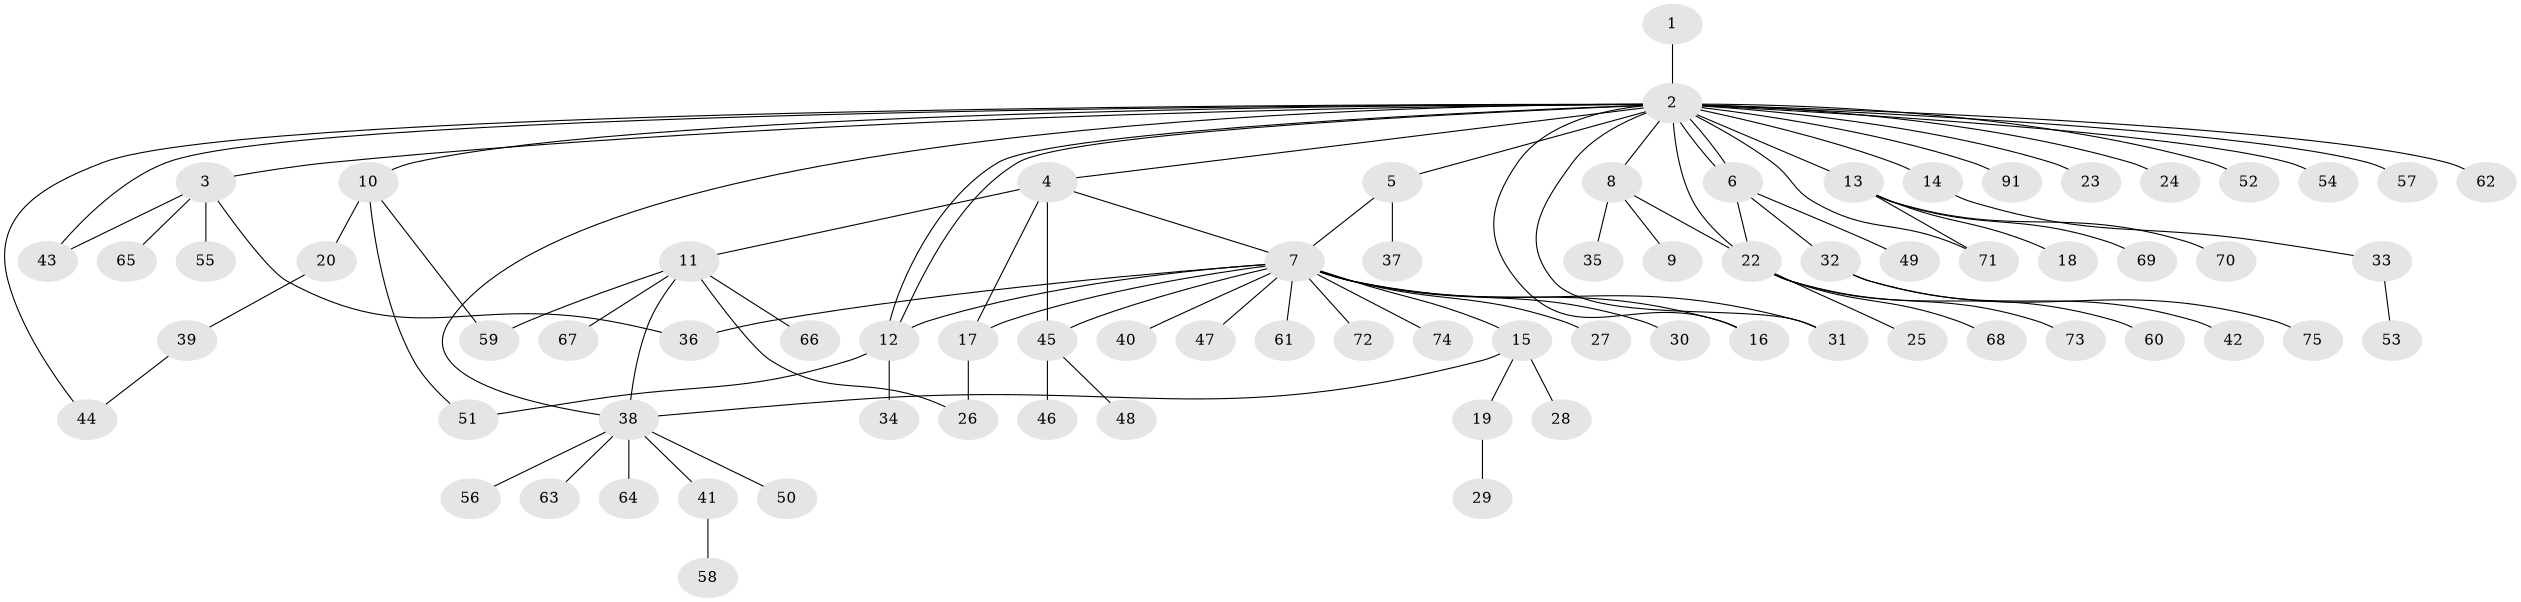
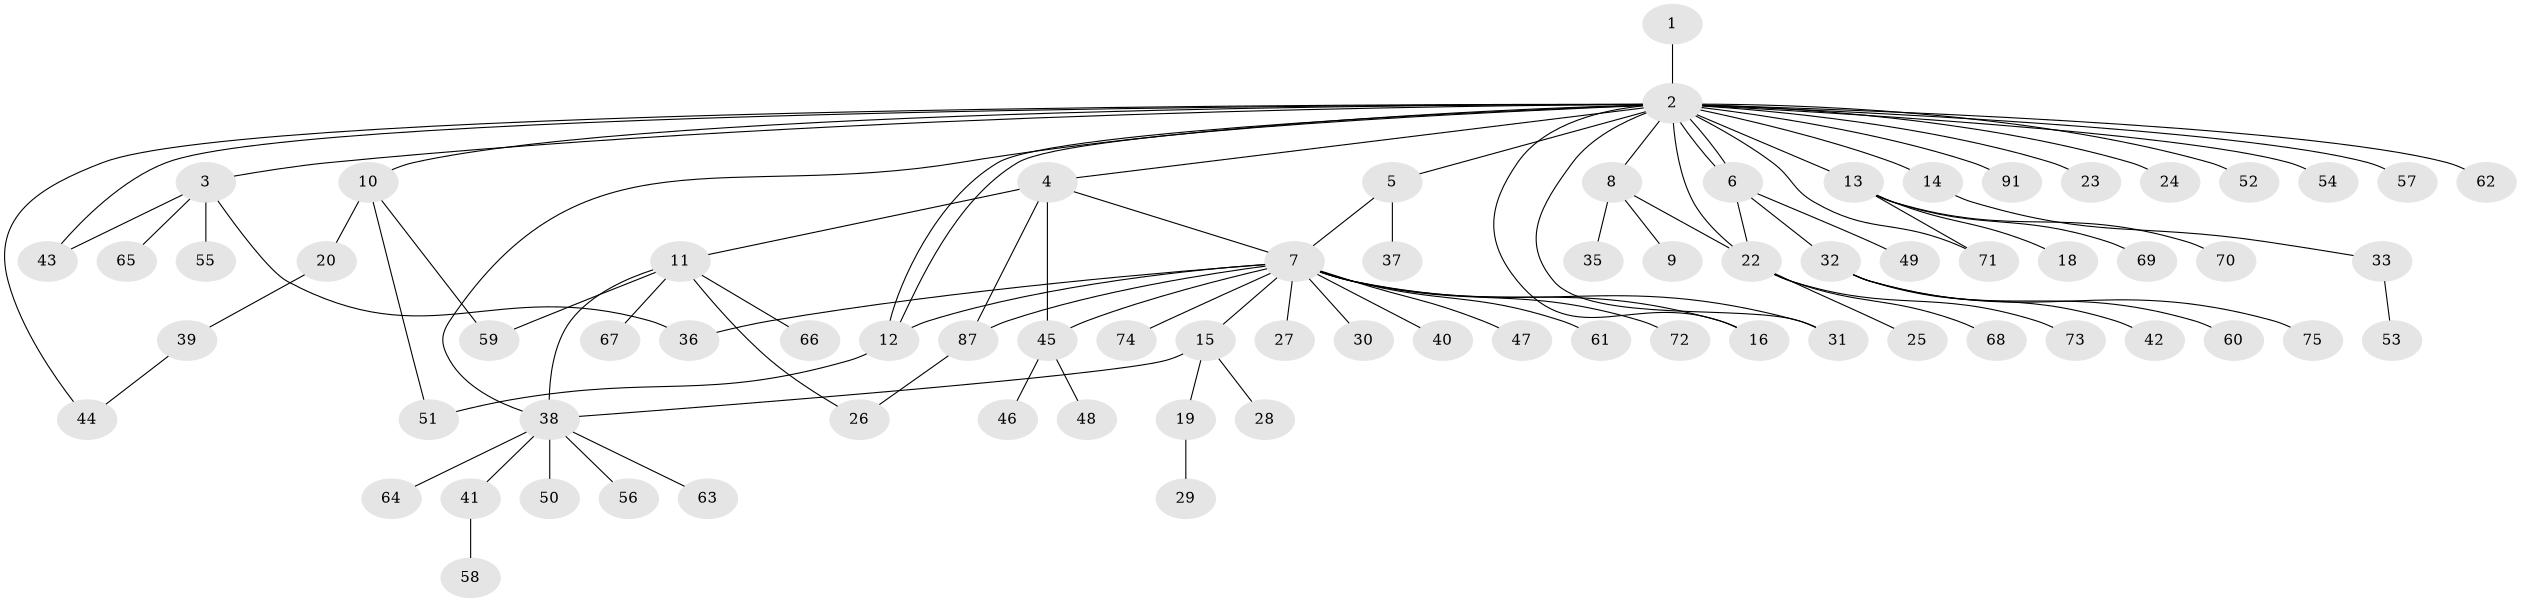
edge "22" -- "60": now "32" -- "60"
node "17": label "17" -> "87"
node "34": removed
